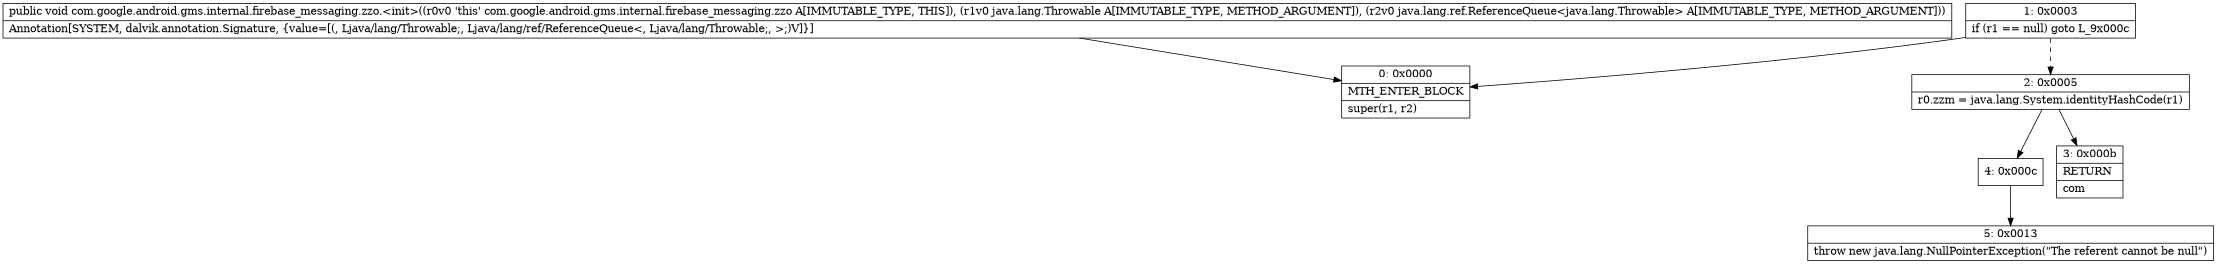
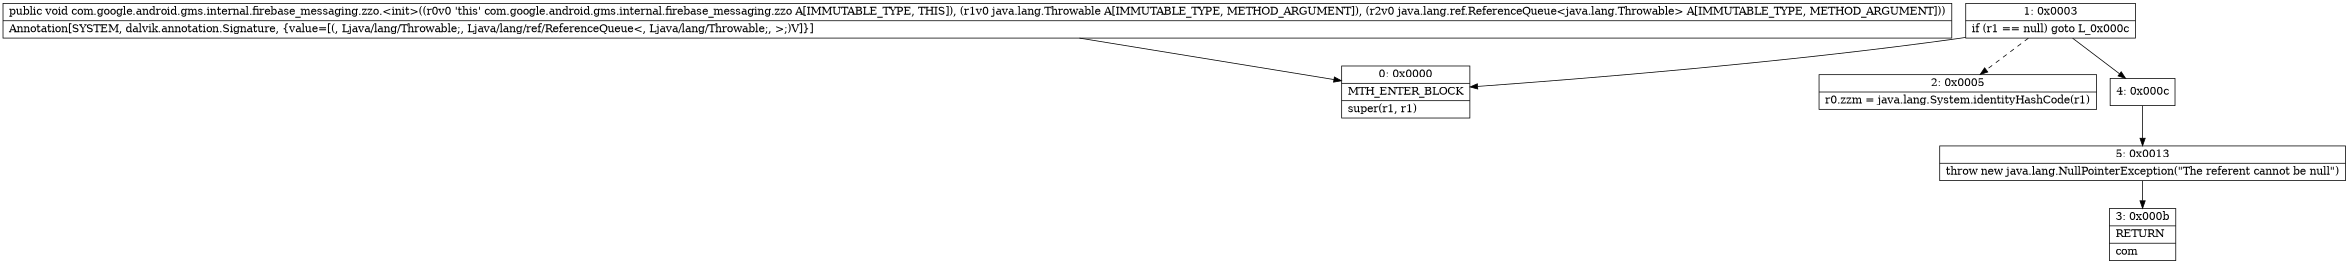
node "1: 0x0003": text "if (r1 == null) goto L_9x000c" -> "if (r1 == null) goto L_0x000c"
node "0: 0x0000": text "super(r1, r2)" -> "super(r1, r1)"
edge "2: 0x0005" -> "3: 0x000b": now "5: 0x0013" -> "3: 0x000b"
edge "2: 0x0005" -> "4: 0x000c": now "1: 0x0003" -> "4: 0x000c"
